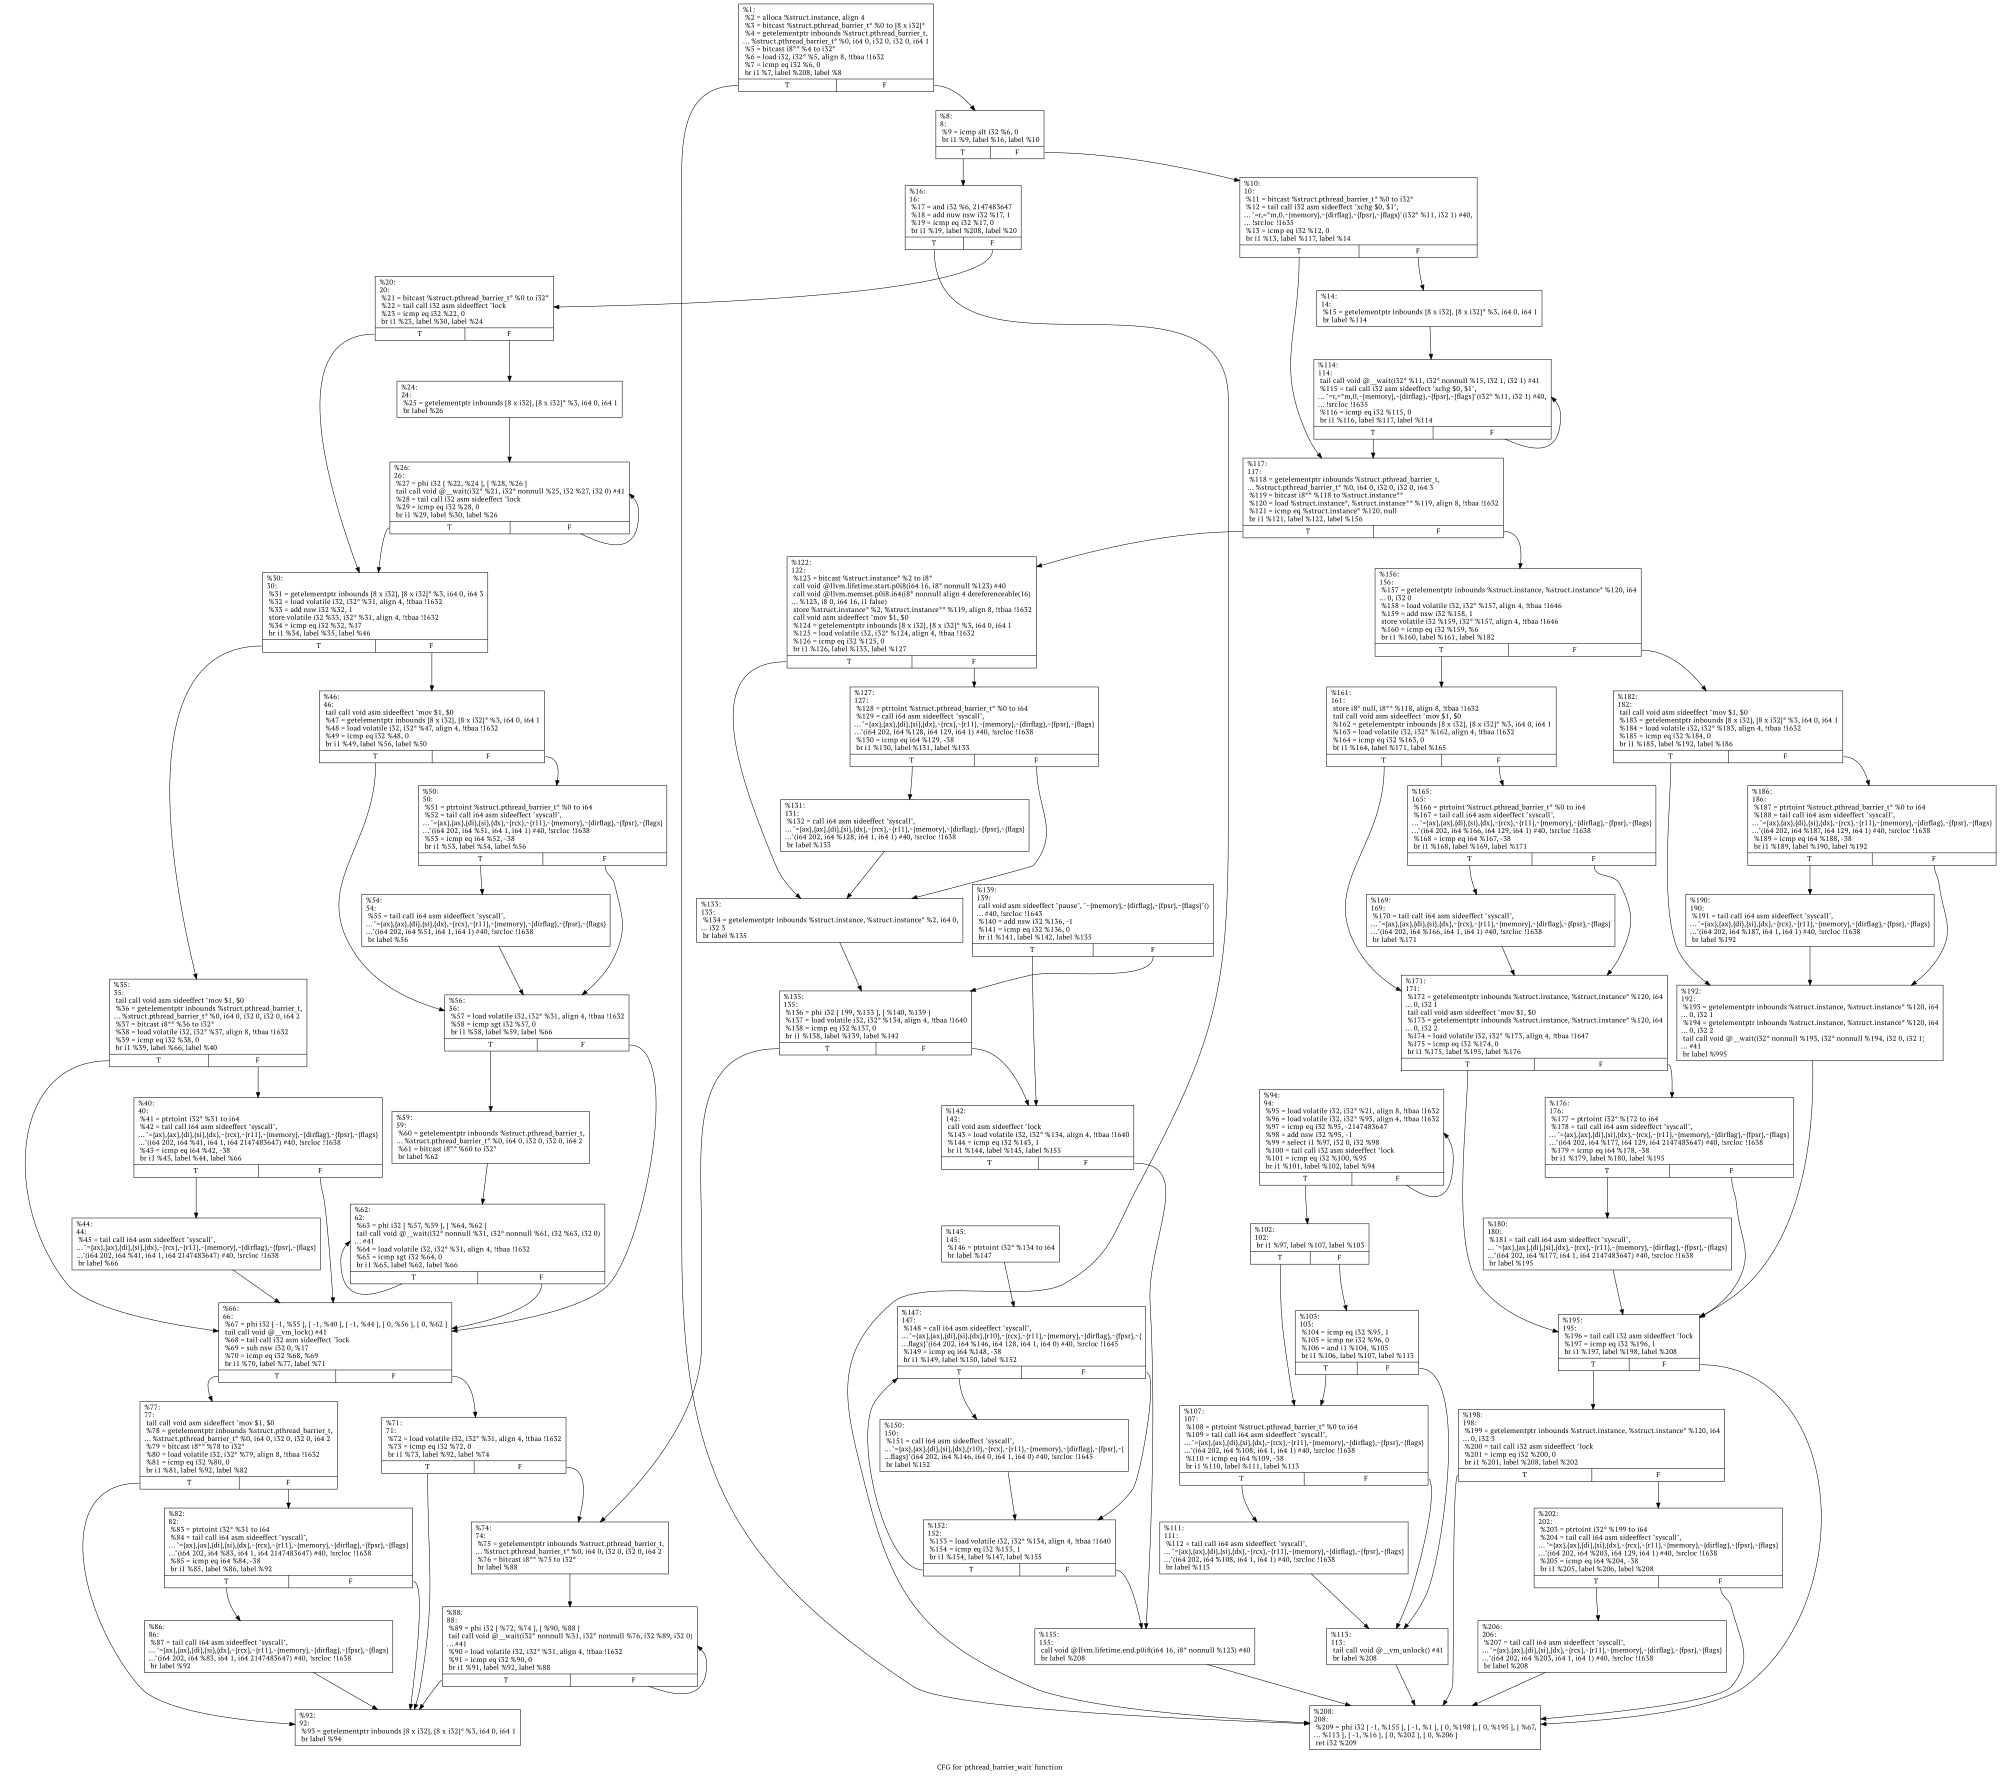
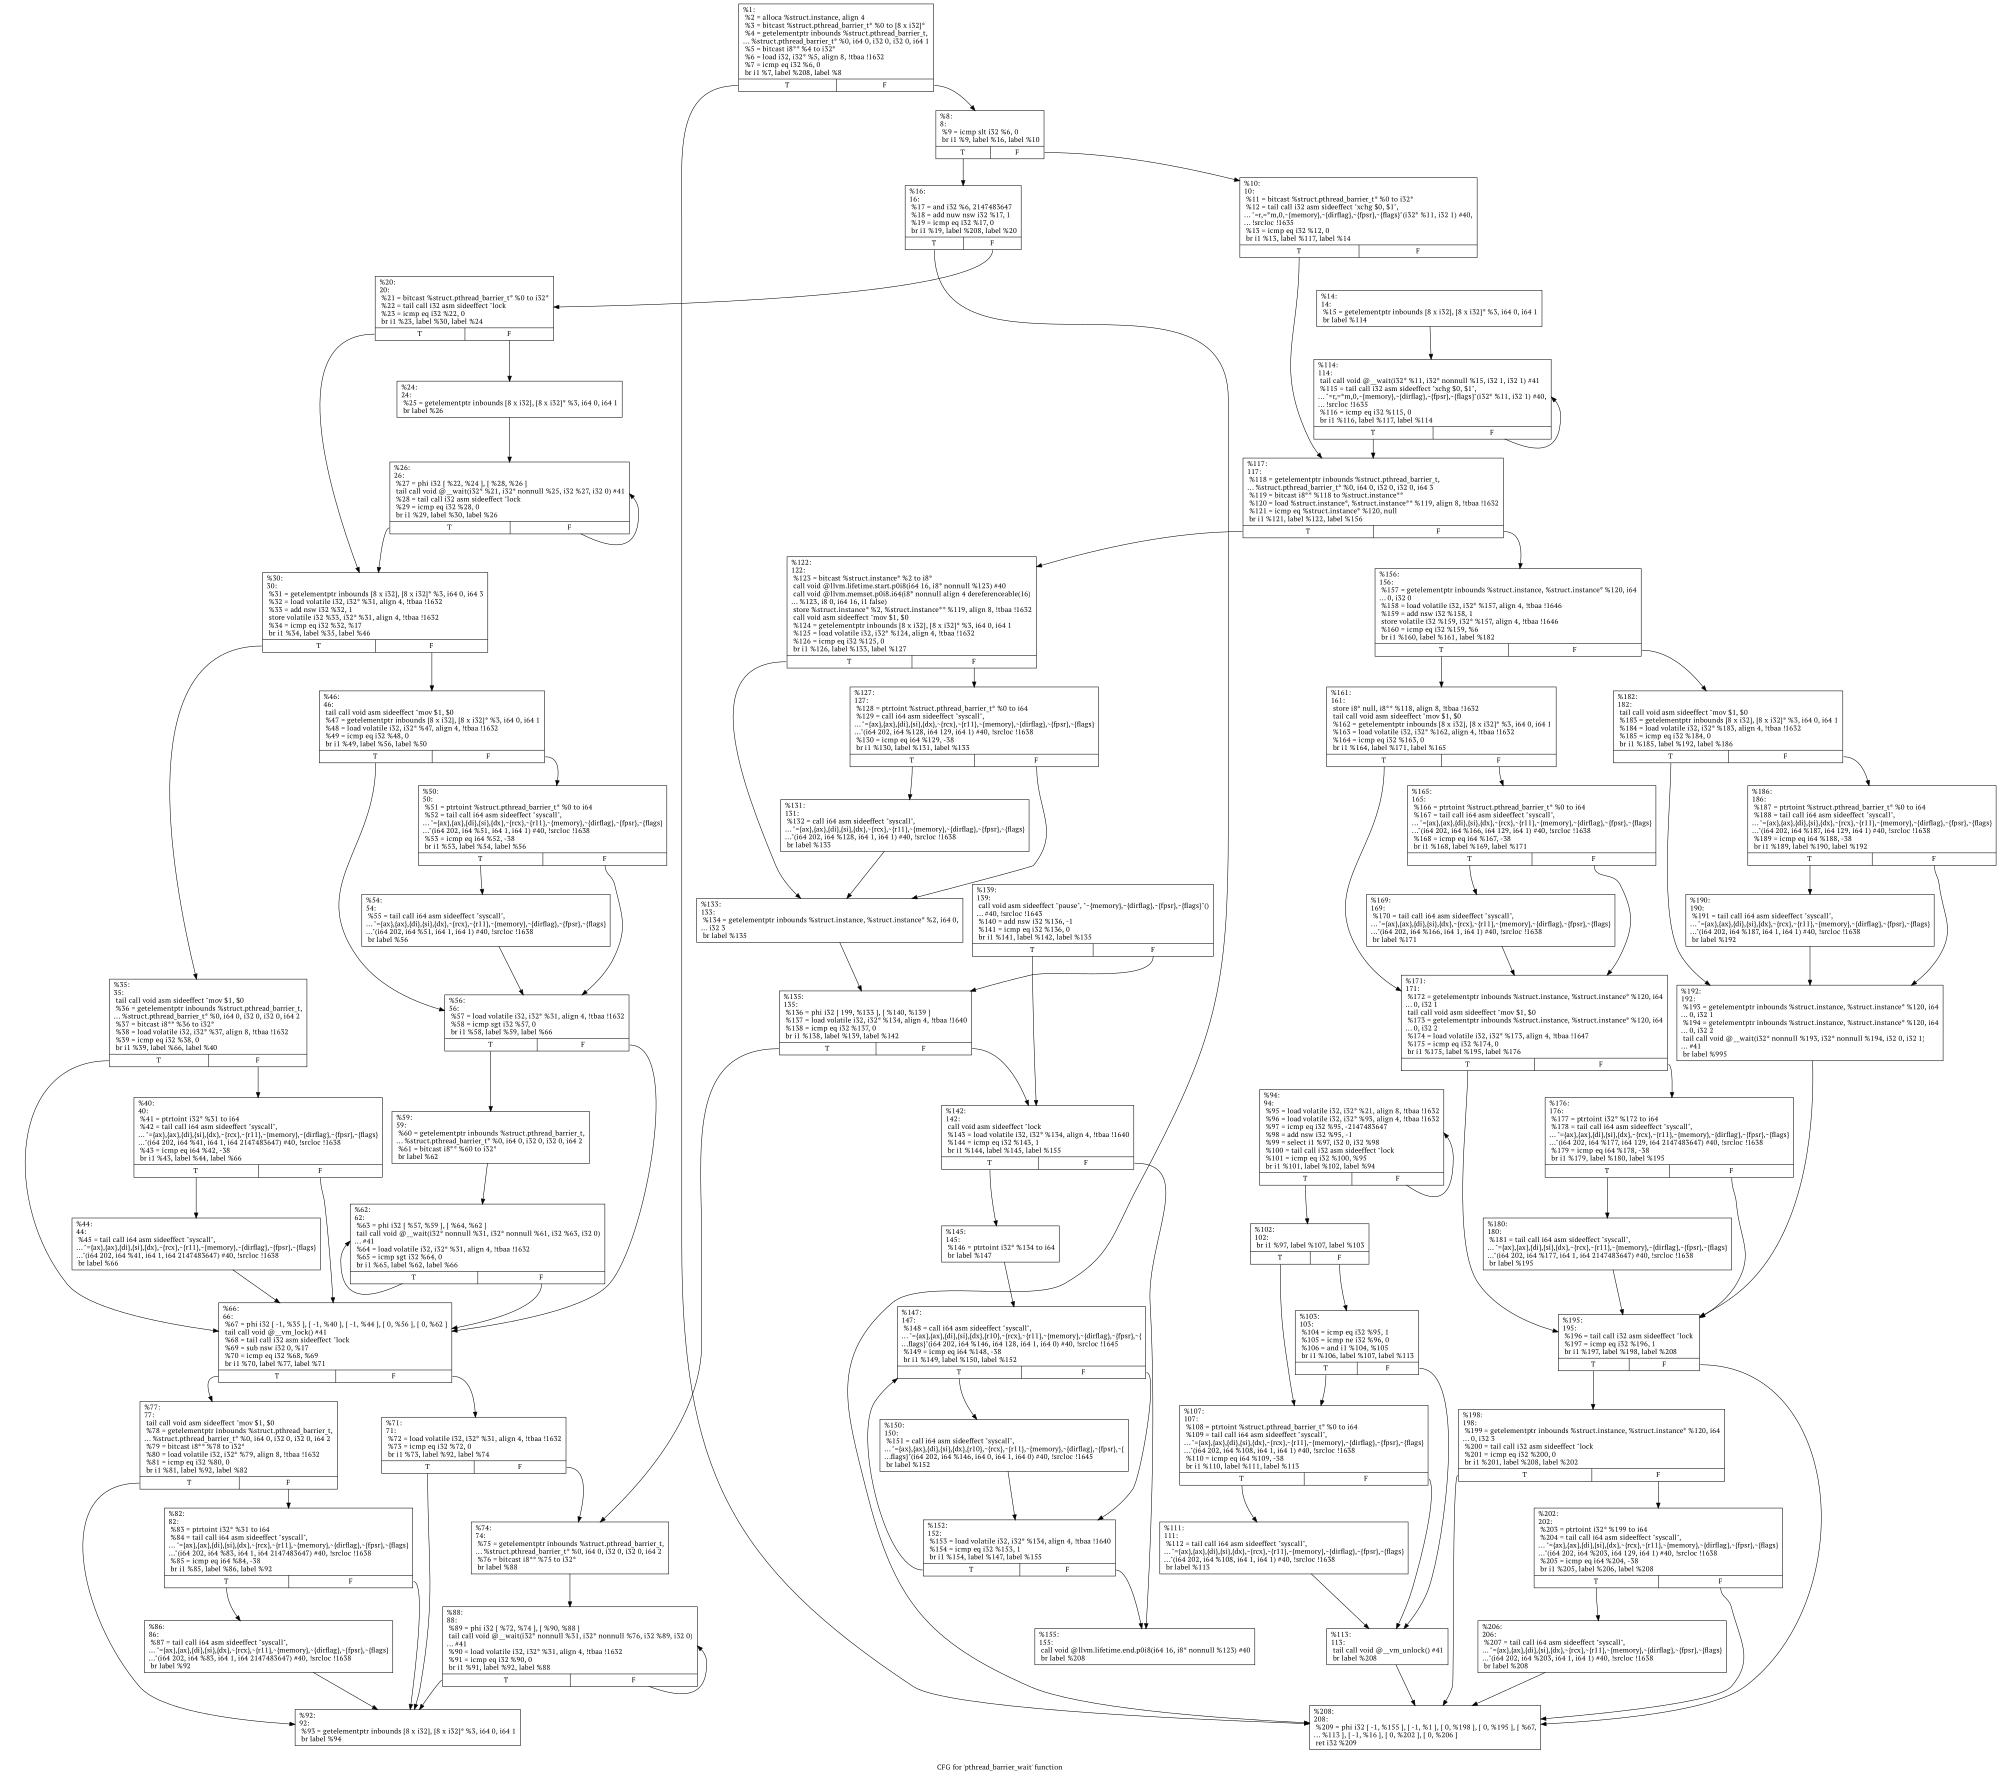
edge "%10:" -> "%14:": removed
edge "%142:" -> "%145:": added
edge "%155:" -> "%208:": removed
